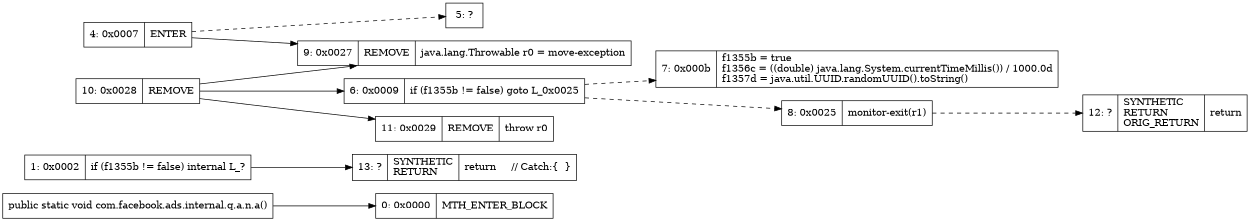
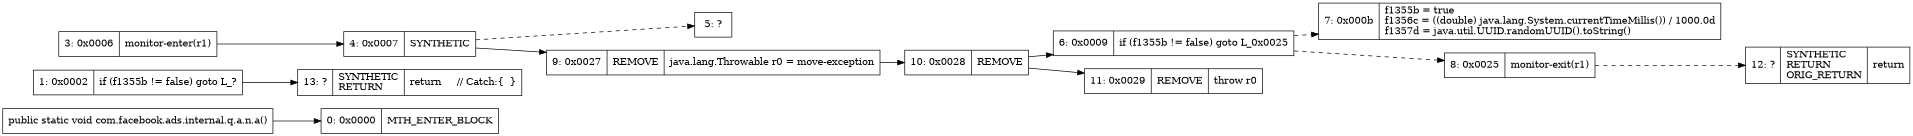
node "4: 0x0007": text "ENTER" -> "SYNTHETIC"
node "3: 0x0006": added
edge "10: 0x0028" -> "9: 0x0027": reversed
node "1: 0x0002": text "if (f1355b != false) internal L_?" -> "if (f1355b != false) goto L_?"
